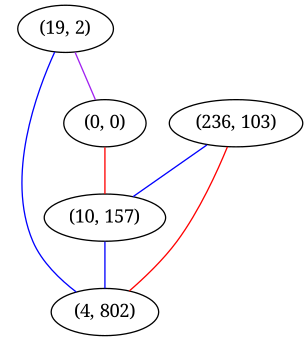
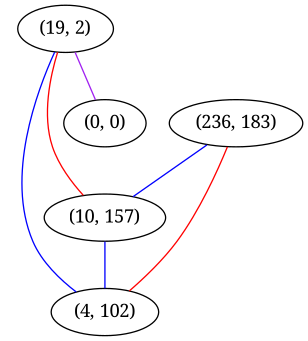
node "(236, 103)": label "(236, 103)" -> "(236, 183)"
edge "(0, 0)" -- "(10, 157)": now "(19, 2)" -- "(10, 157)"
node "(4, 802)": label "(4, 802)" -> "(4, 102)"
